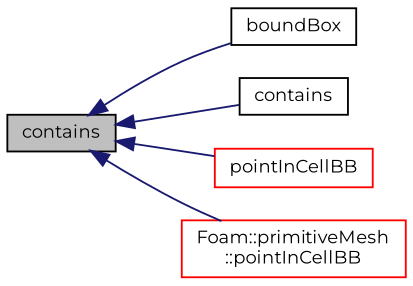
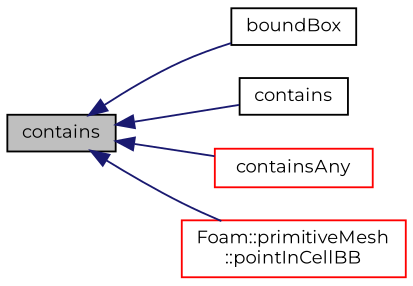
node "pointInCellBB": label "pointInCellBB" -> "containsAny"
